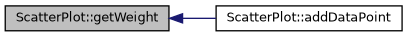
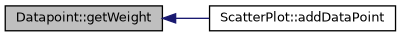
node "ScatterPlot::getWeight": label "ScatterPlot::getWeight" -> "Datapoint::getWeight"
